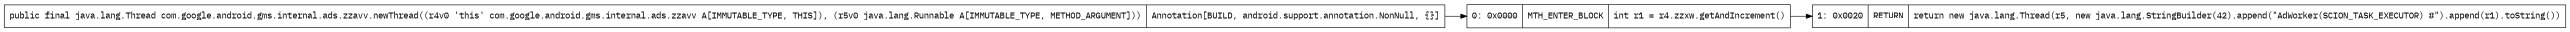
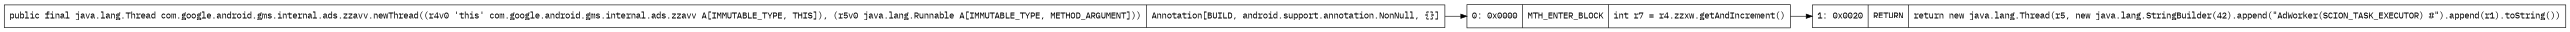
node "0: 0x0000": text "int r1 = r4.zzxw.getAndIncrement()" -> "int r7 = r4.zzxw.getAndIncrement()"
